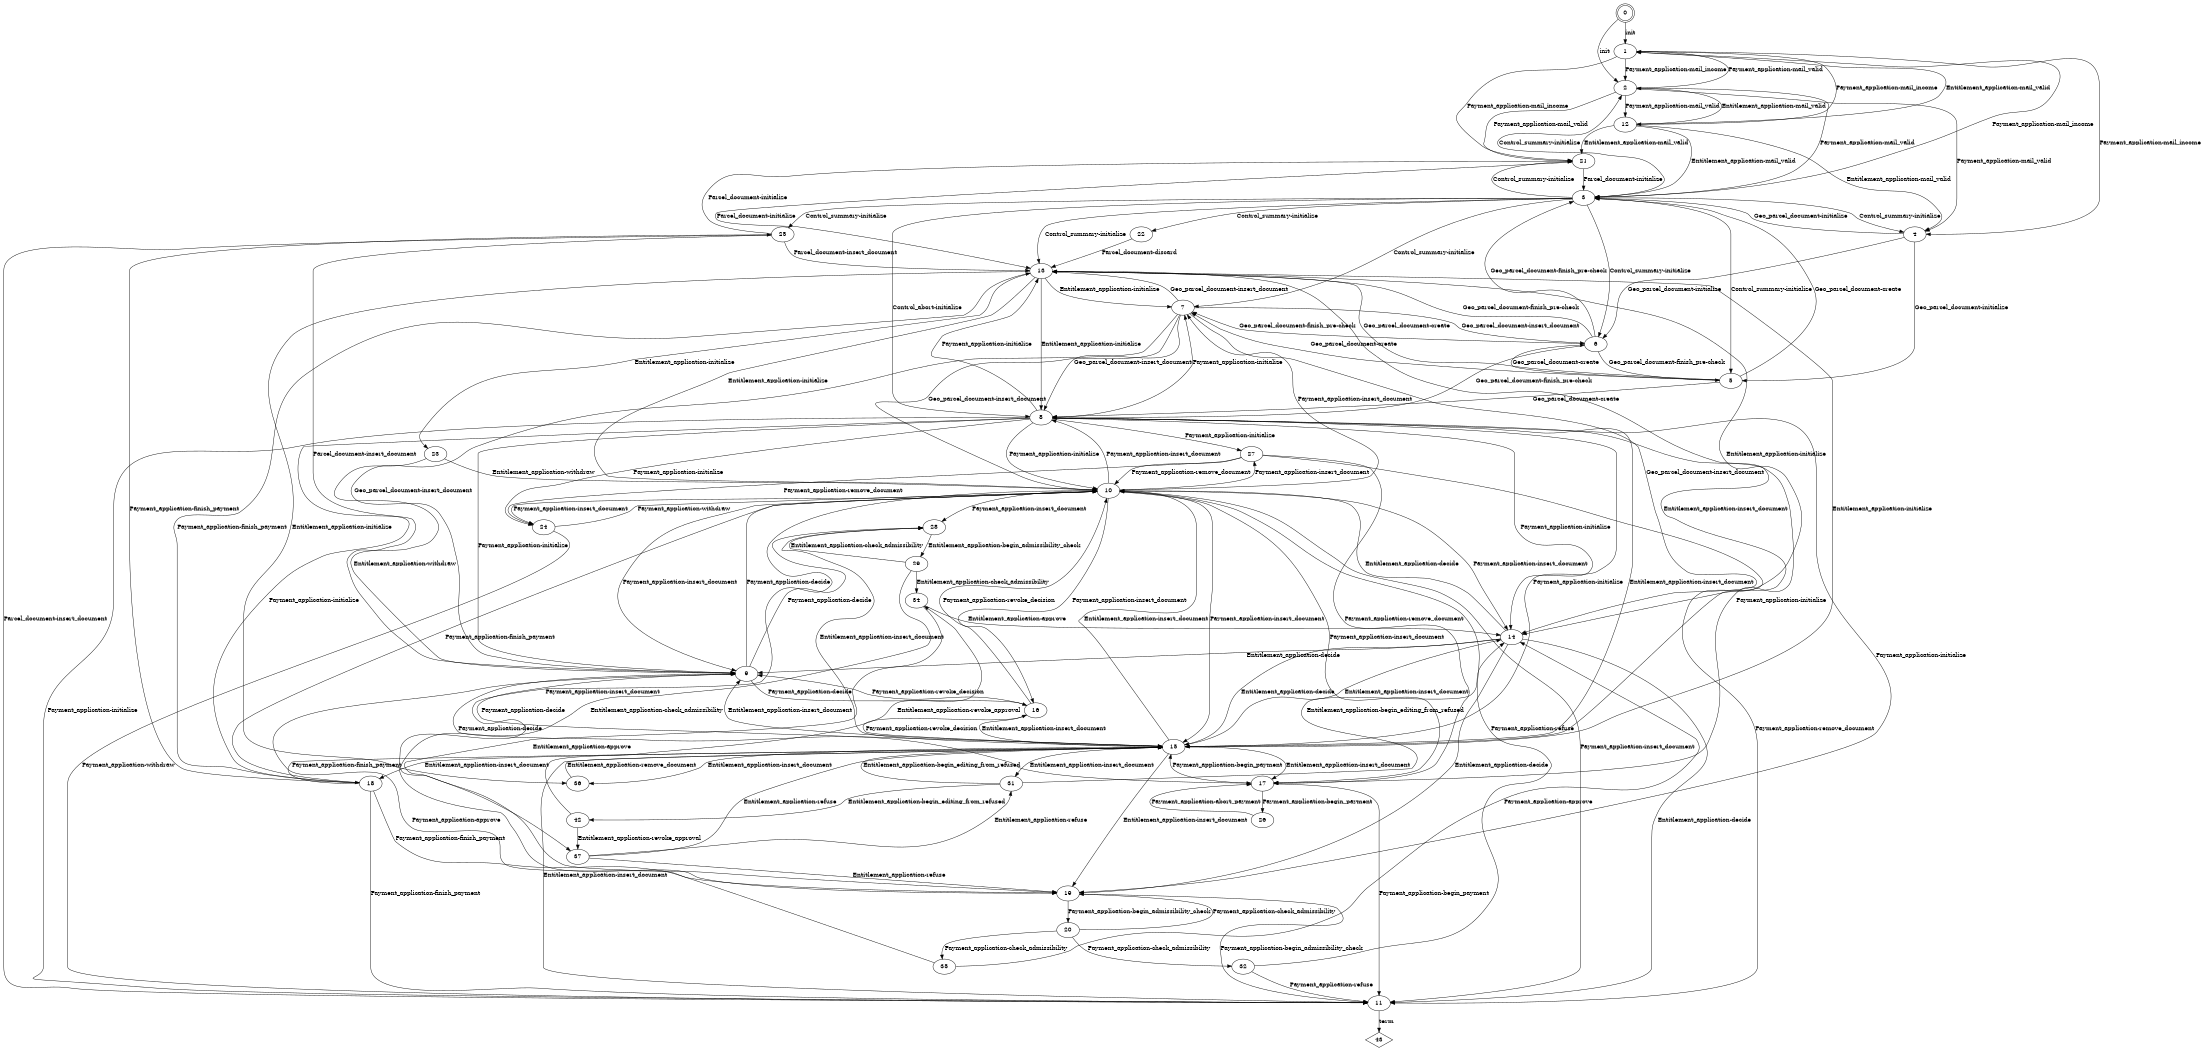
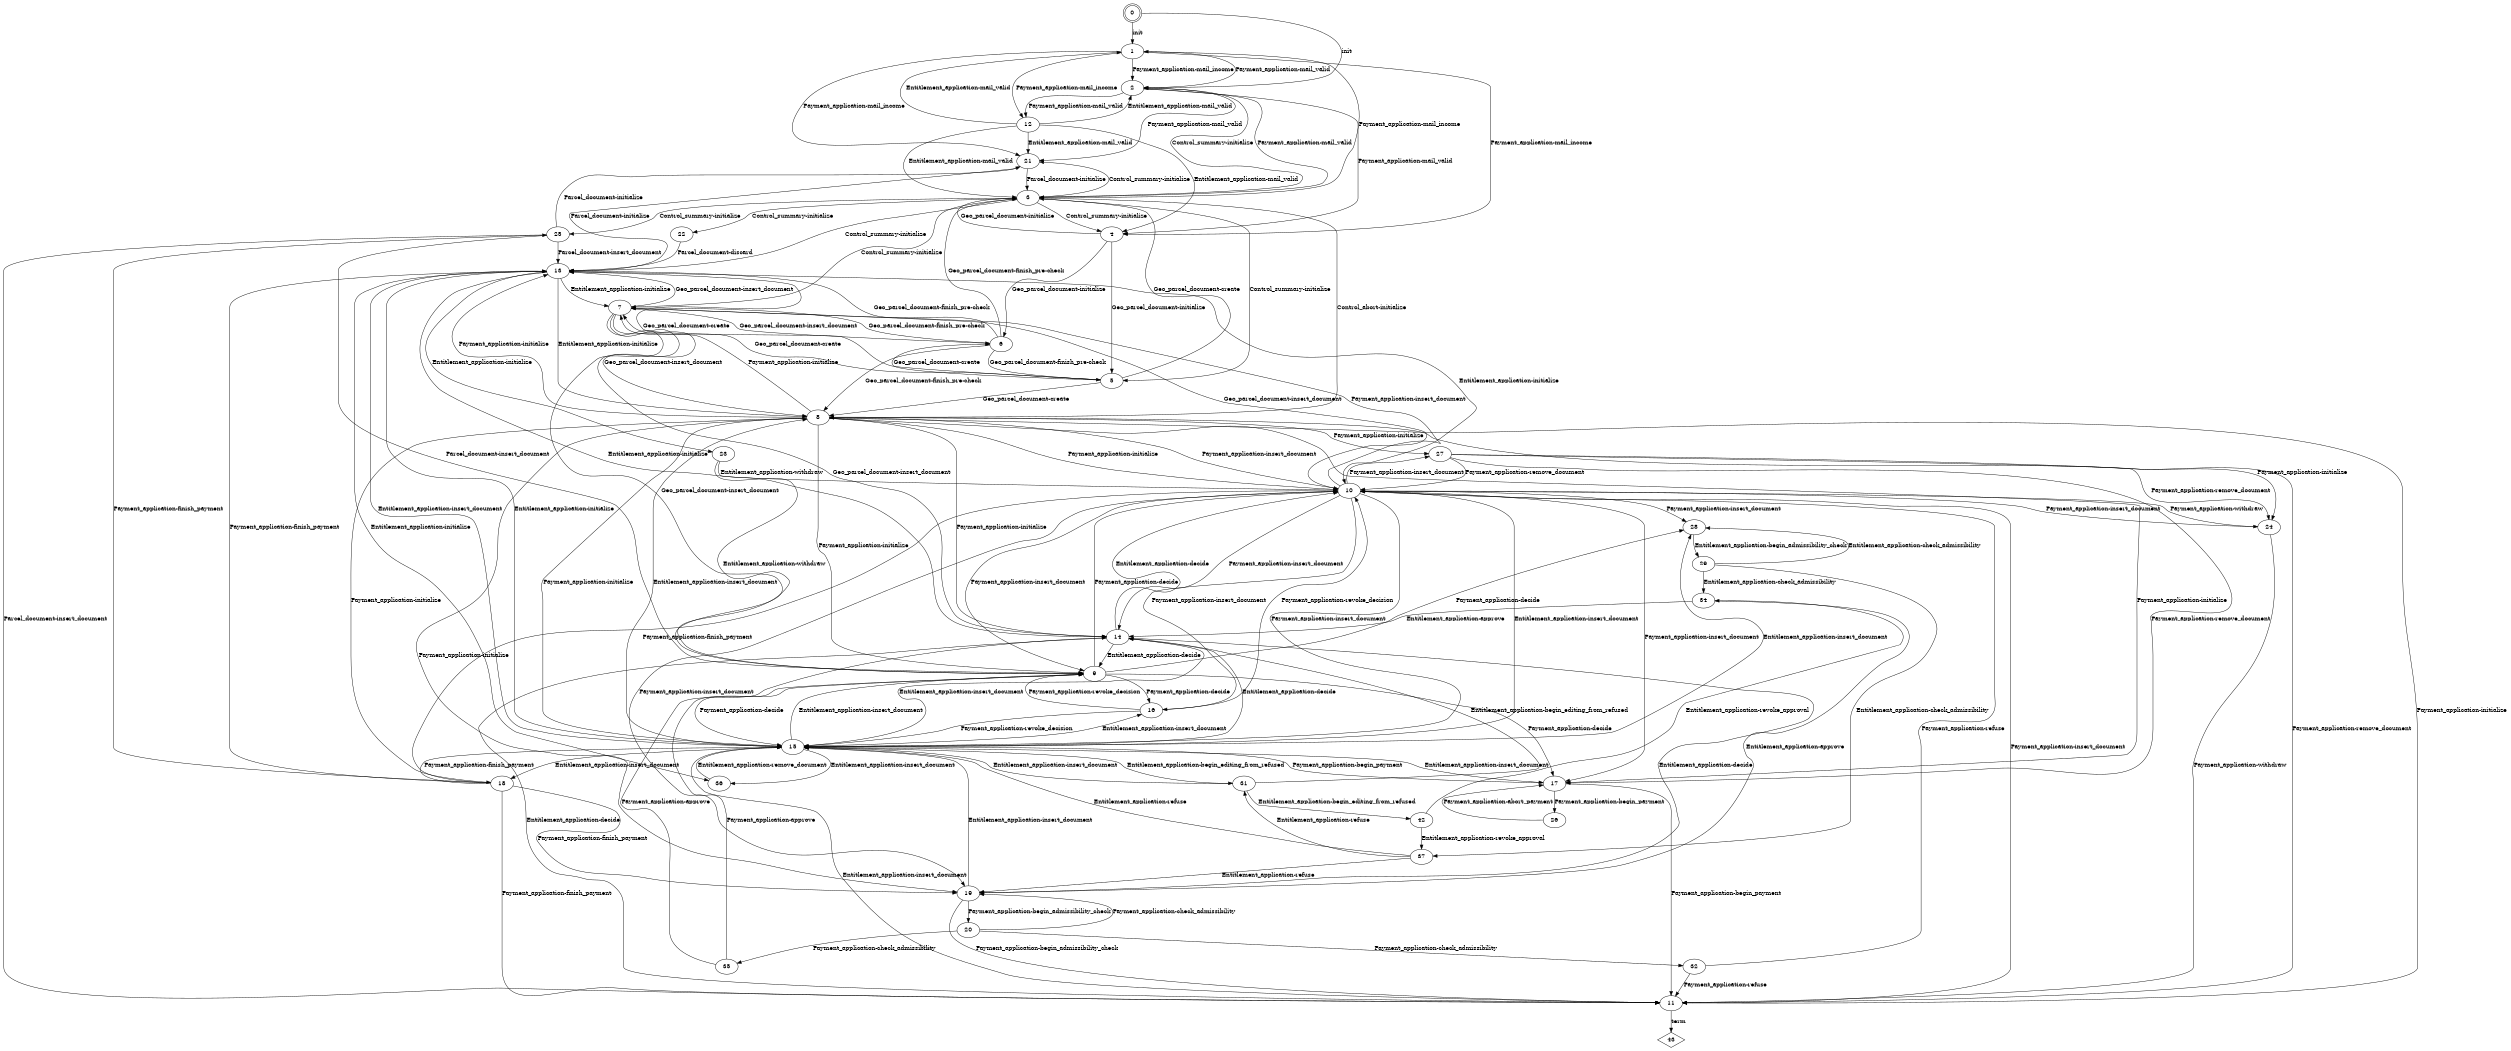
edge "3" -> "6": removed, label "Control_summary-initialize"
edge "15" -> "19": reversed
